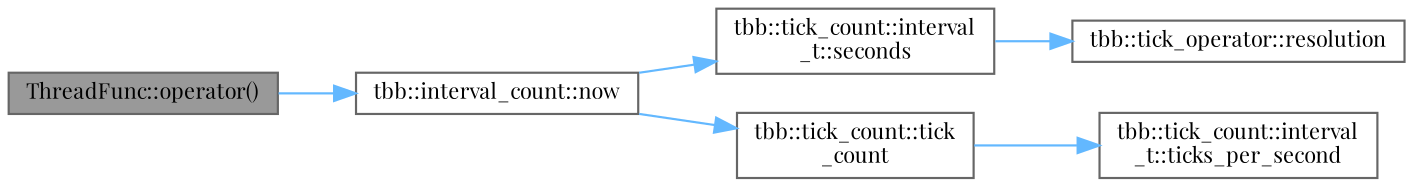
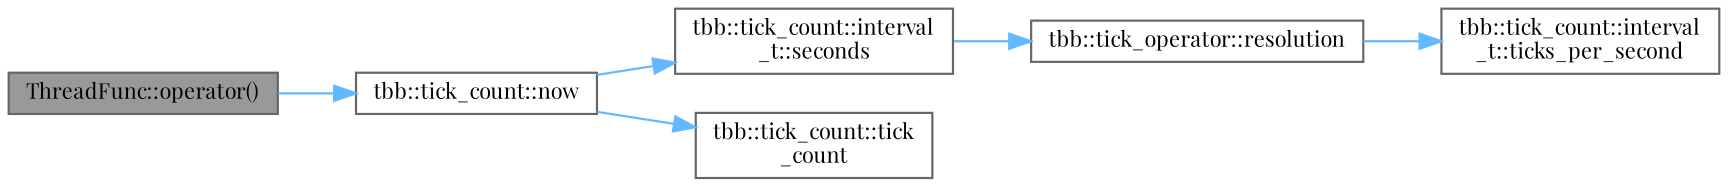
node "tbb::interval_count::now": label "tbb::interval_count::now" -> "tbb::tick_count::now"
edge "tbb::tick_count::tick _count" -> "tbb::tick_count::interval _t::ticks_per_second": now "tbb::tick_operator::resolution" -> "tbb::tick_count::interval _t::ticks_per_second"
